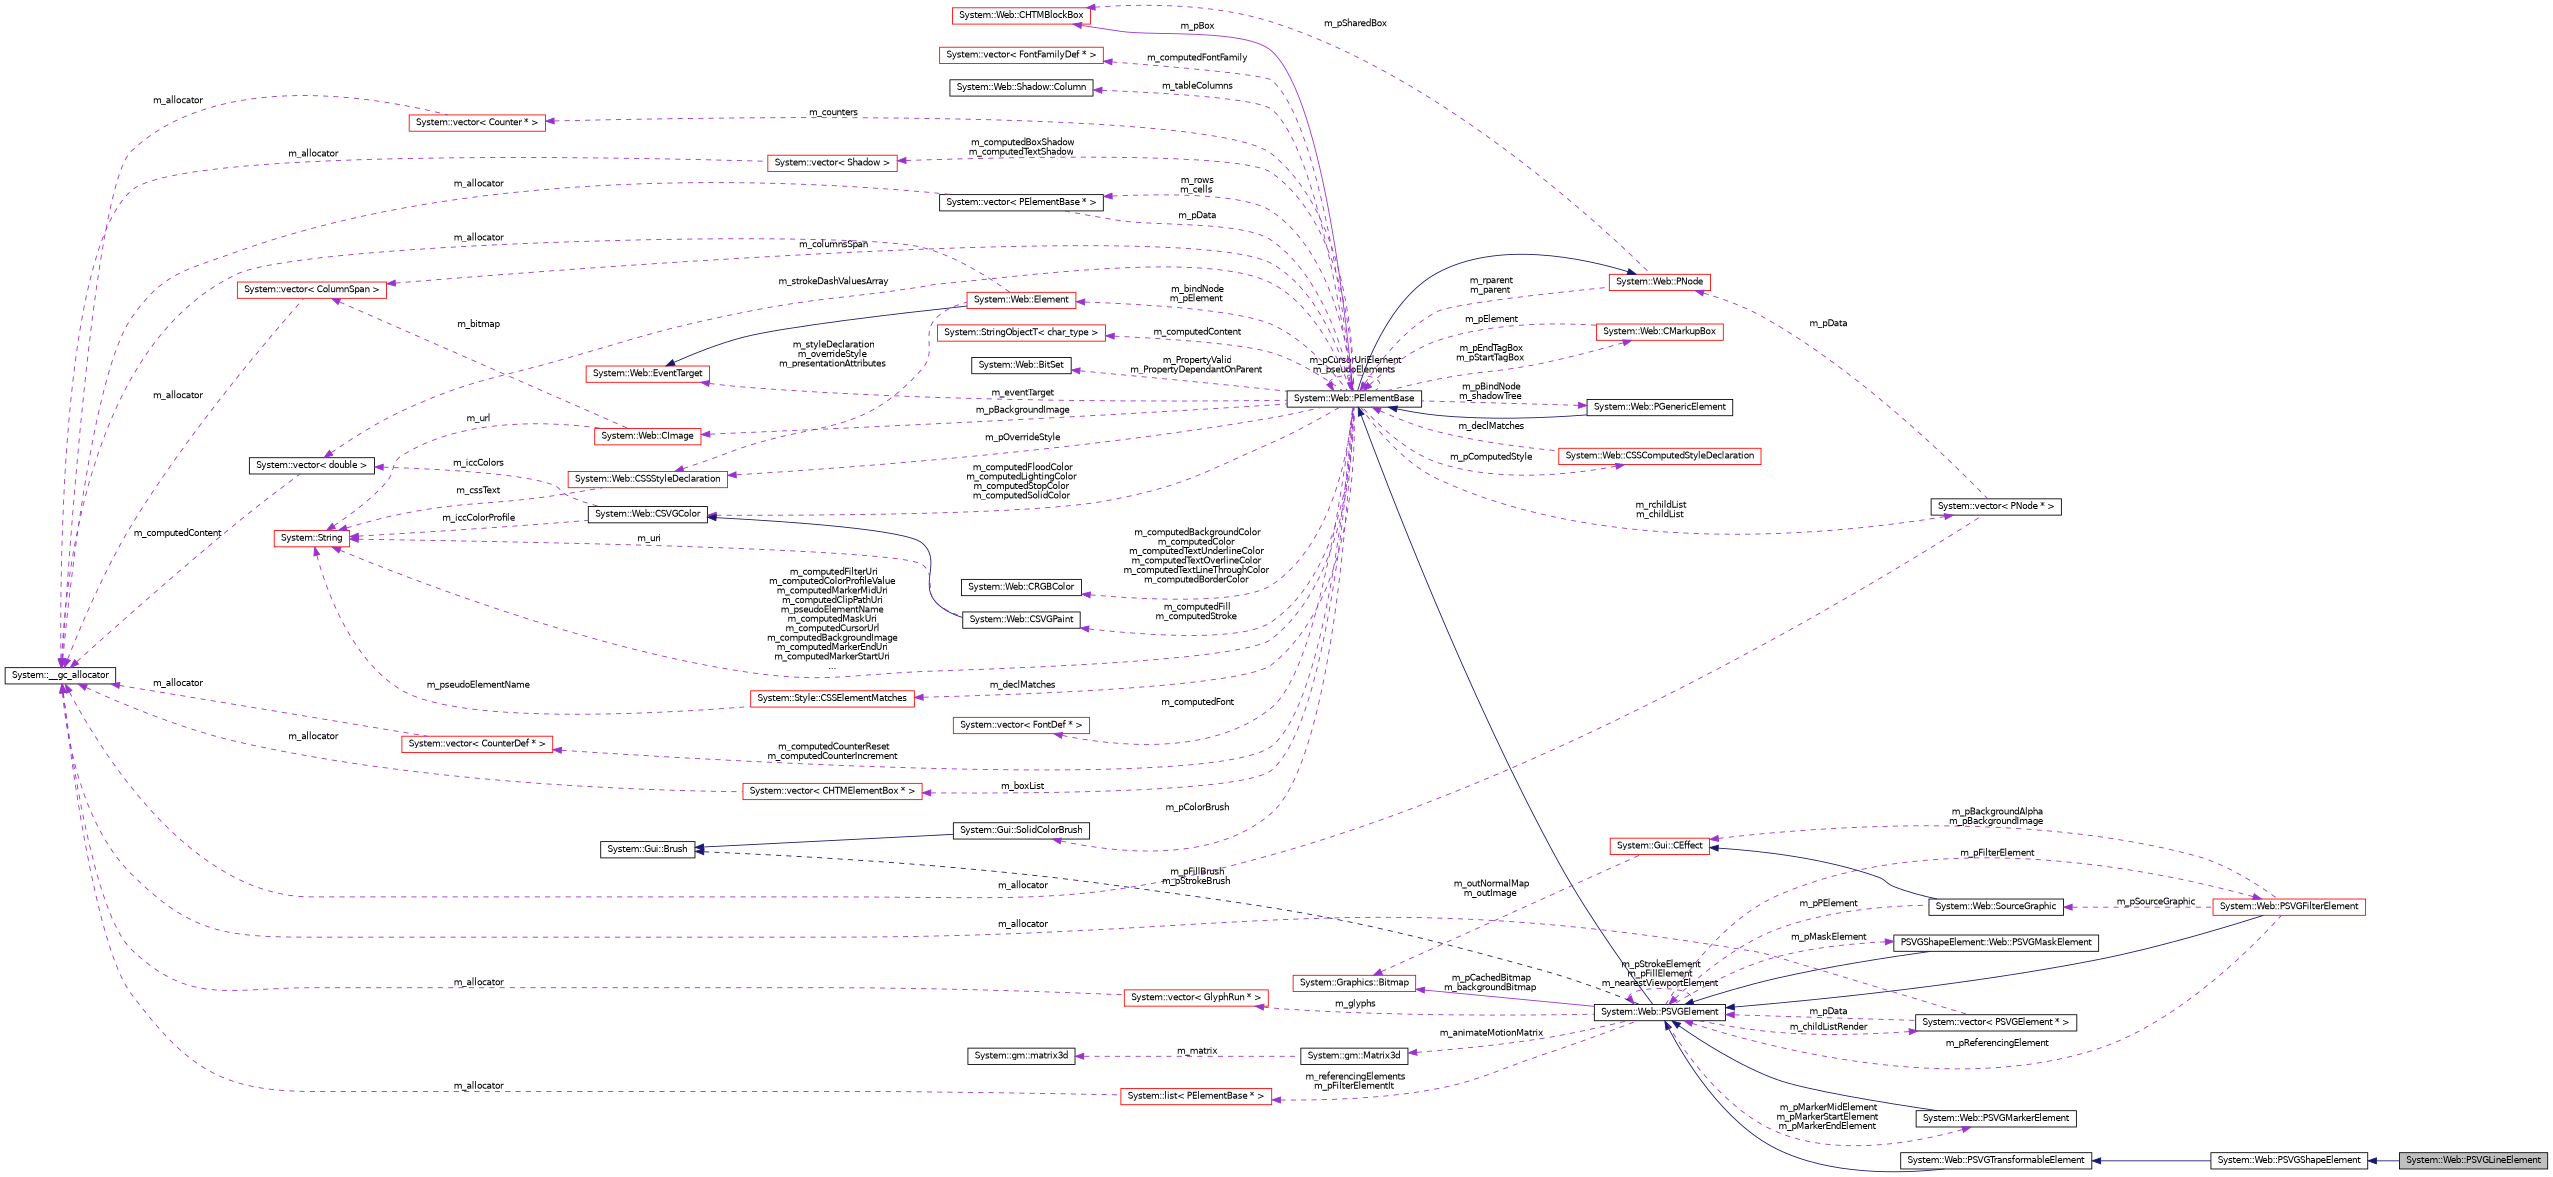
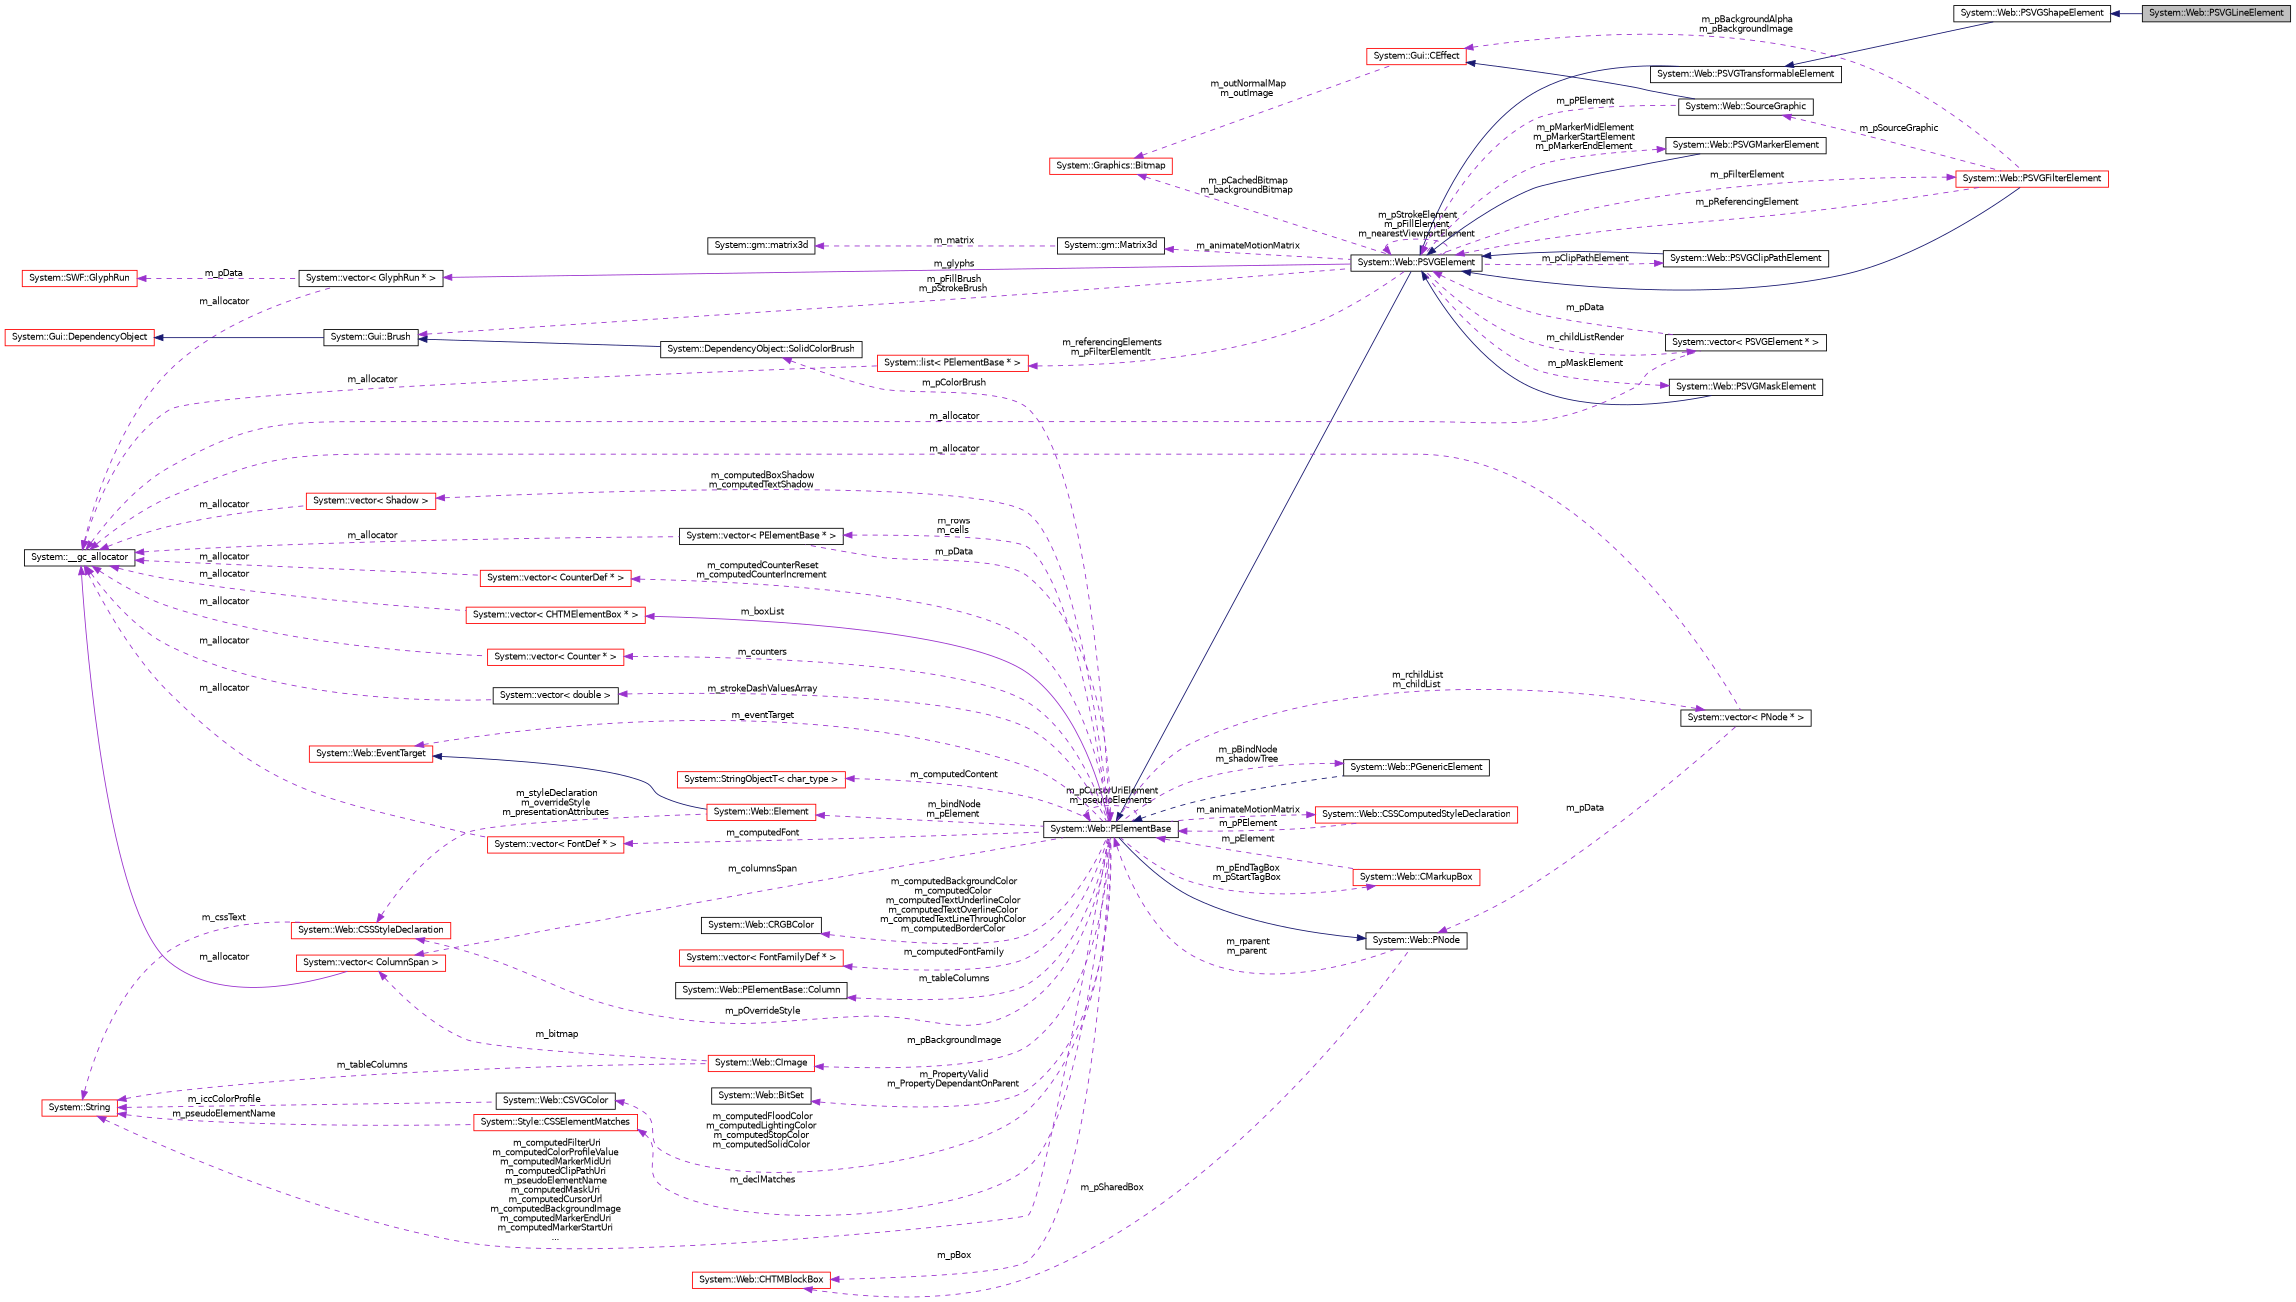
node "System::Web::Shadow::Column": label "System::Web::Shadow::Column" -> "System::Web::PElementBase::Column"
edge "System::Web::PElementBase" -> "System::Web::CHTMBlockBox": style solid -> dashed
edge "System::Web::Element" -> "System::__gc_allocator": now "System::vector< FontDef * >" -> "System::__gc_allocator"
node "System::Web::PSVGClipPathElement": added
node "System::SWF::GlyphRun": added
node "System::Web::PNode": color red -> black
node "System::Gui::DependencyObject": added
edge "System::Web::PGenericElement" -> "System::Web::PElementBase": style solid -> dashed
edge "System::Web::CImage" -> "System::String": label " m_url" -> " m_tableColumns"
edge "System::Web::CSSComputedStyleDeclaration" -> "System::Web::PElementBase": label " m_declMatches" -> " m_pPElement"
edge "System::Web::PElementBase" -> "System::Web::CSSComputedStyleDeclaration": label " m_pComputedStyle" -> " m_animateMotionMatrix"
edge "System::vector< ColumnSpan >" -> "System::__gc_allocator": style dashed -> solid
edge "System::Web::CSVGColor" -> "System::vector< double >": removed, label "m_iccColors"
edge "System::vector< double >" -> "System::__gc_allocator": label " m_computedContent" -> " m_allocator"
node "System::Web::CSVGPaint": removed
edge "System::Web::PElementBase" -> "System::vector< CHTMElementBox * >": style dashed -> solid
node "System::Gui::SolidColorBrush": label "System::Gui::SolidColorBrush" -> "System::DependencyObject::SolidColorBrush"
edge "System::Web::PSVGElement" -> "System::Gui::Brush": color midnightblue -> darkorchid3
node "PSVGShapeElement::Web::PSVGMaskElement": label "PSVGShapeElement::Web::PSVGMaskElement" -> "System::Web::PSVGMaskElement"
node "System::vector< GlyphRun * >": color red -> black
edge "System::Web::PSVGElement" -> "System::Graphics::Bitmap": style solid -> dashed
edge "System::Web::PSVGElement" -> "System::vector< GlyphRun * >": style dashed -> solid
